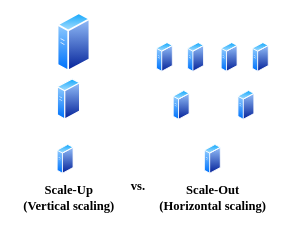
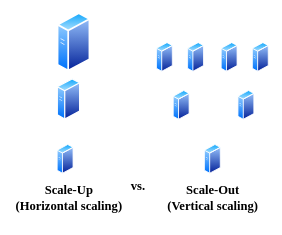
node "Scale-Up (Vertical scaling)": label "Scale-Up (Vertical scaling)" -> "Scale-Up (Horizontal scaling)"
node "Scale-Out (Horizontal scaling)": label "Scale-Out (Horizontal scaling)" -> "Scale-Out (Vertical scaling)"
